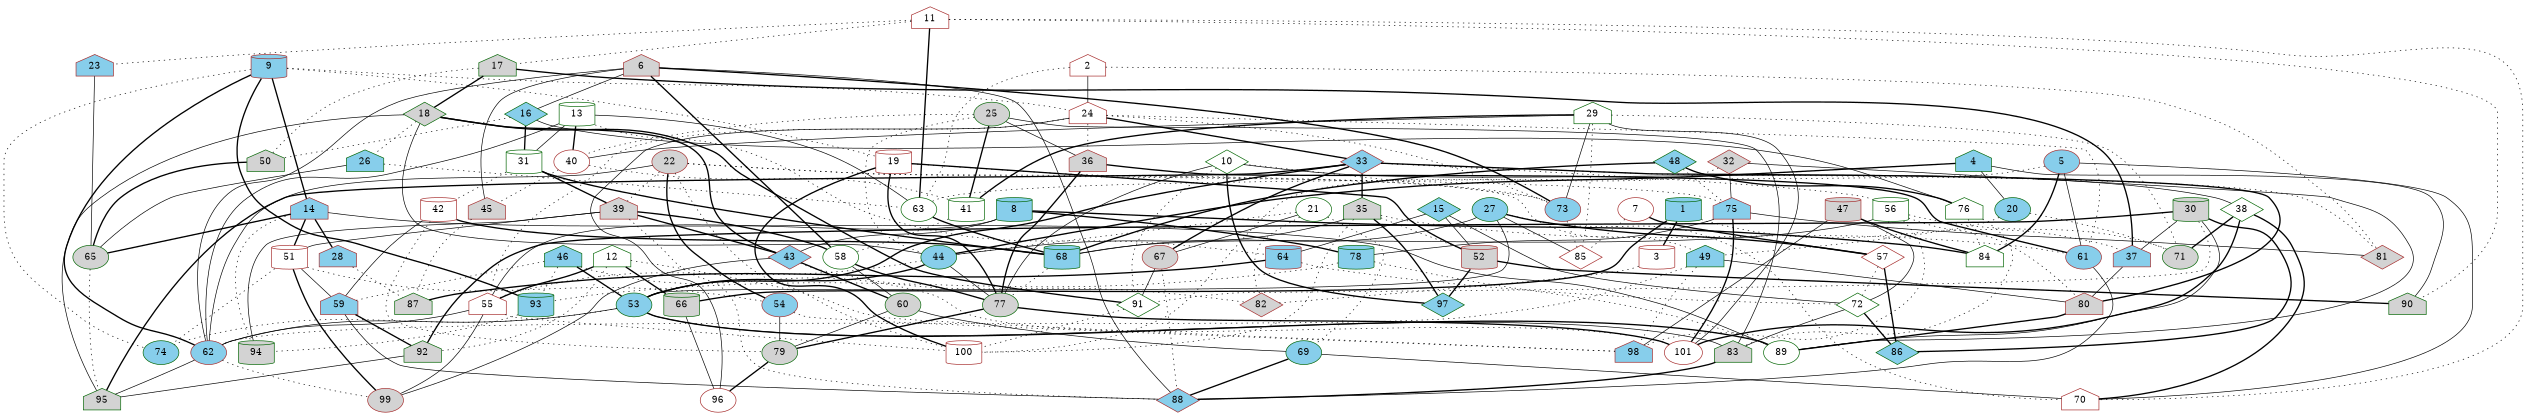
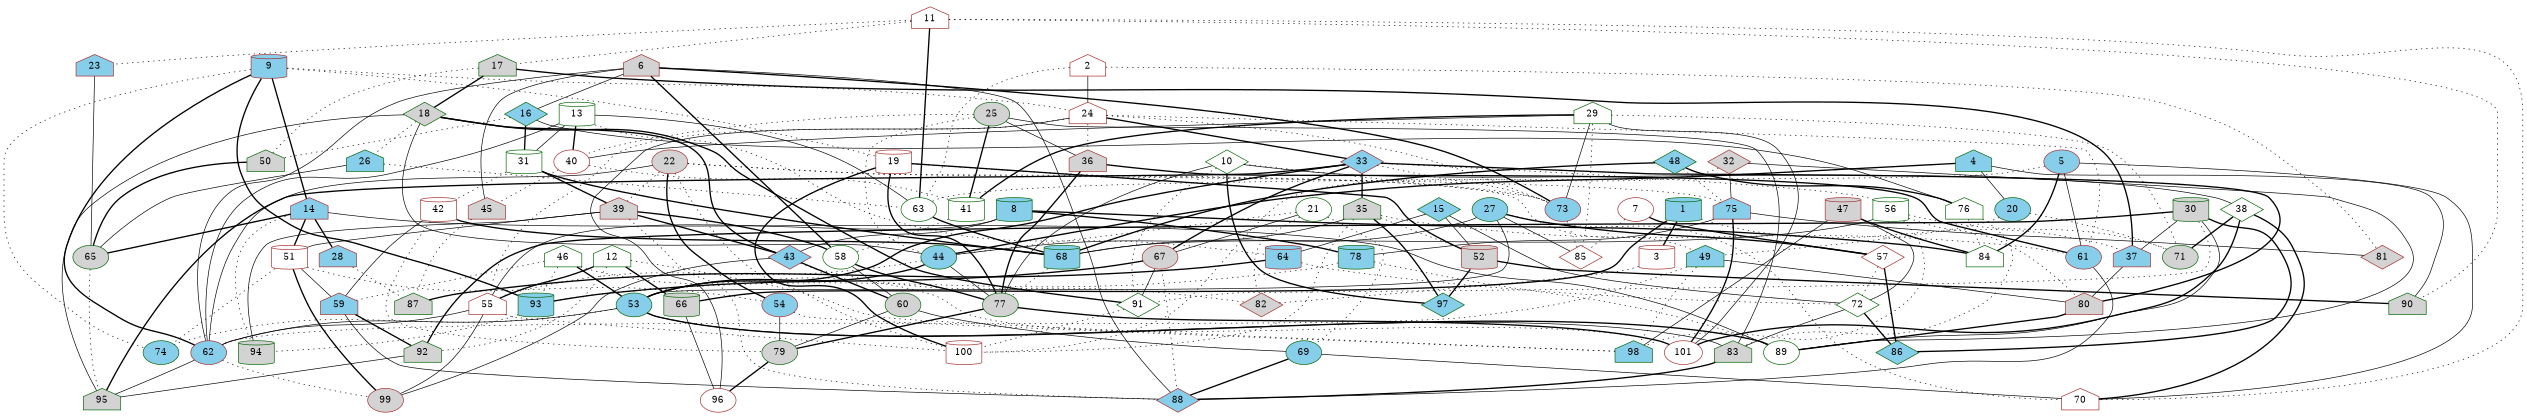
edge "33" -- "81": now "33" -- "73"
node "46": fillcolor skyblue -> white
edge "67" -- "93": added
node "98": color brown -> darkgreen
